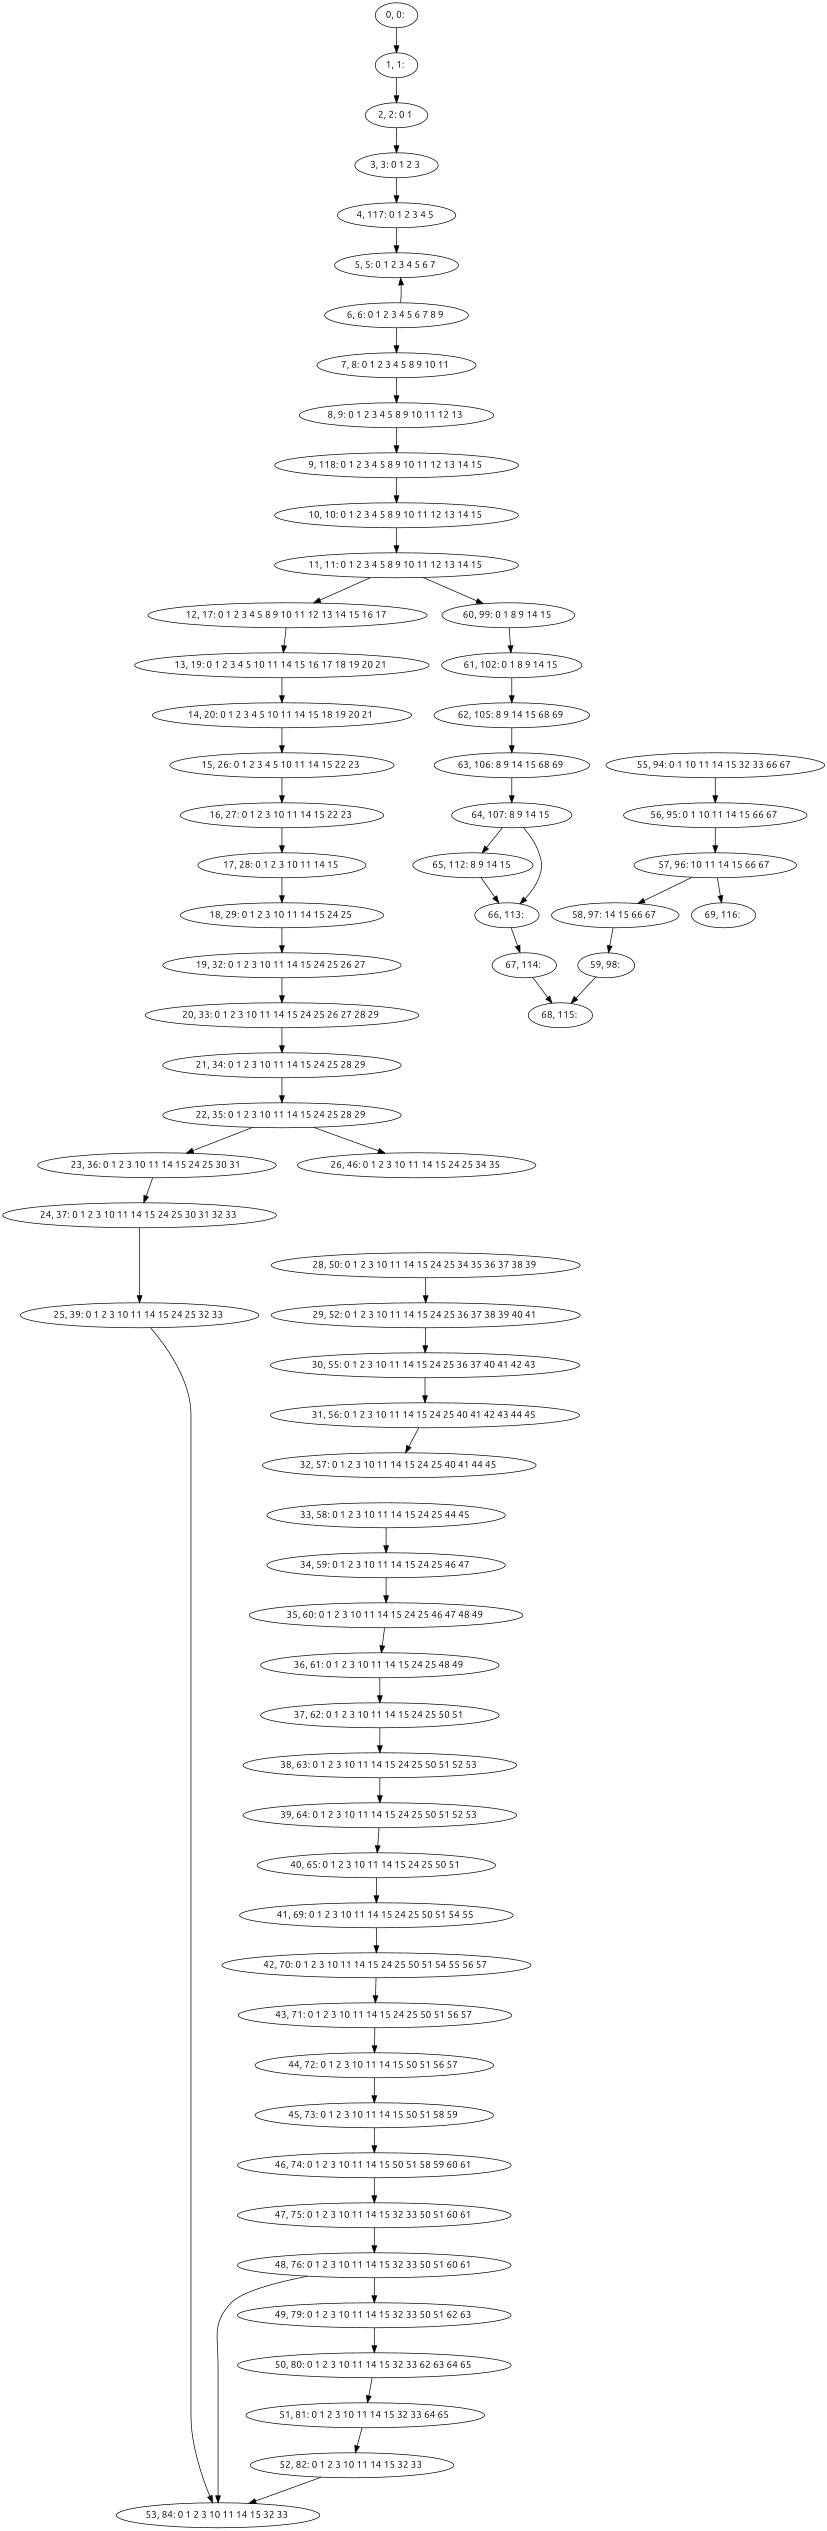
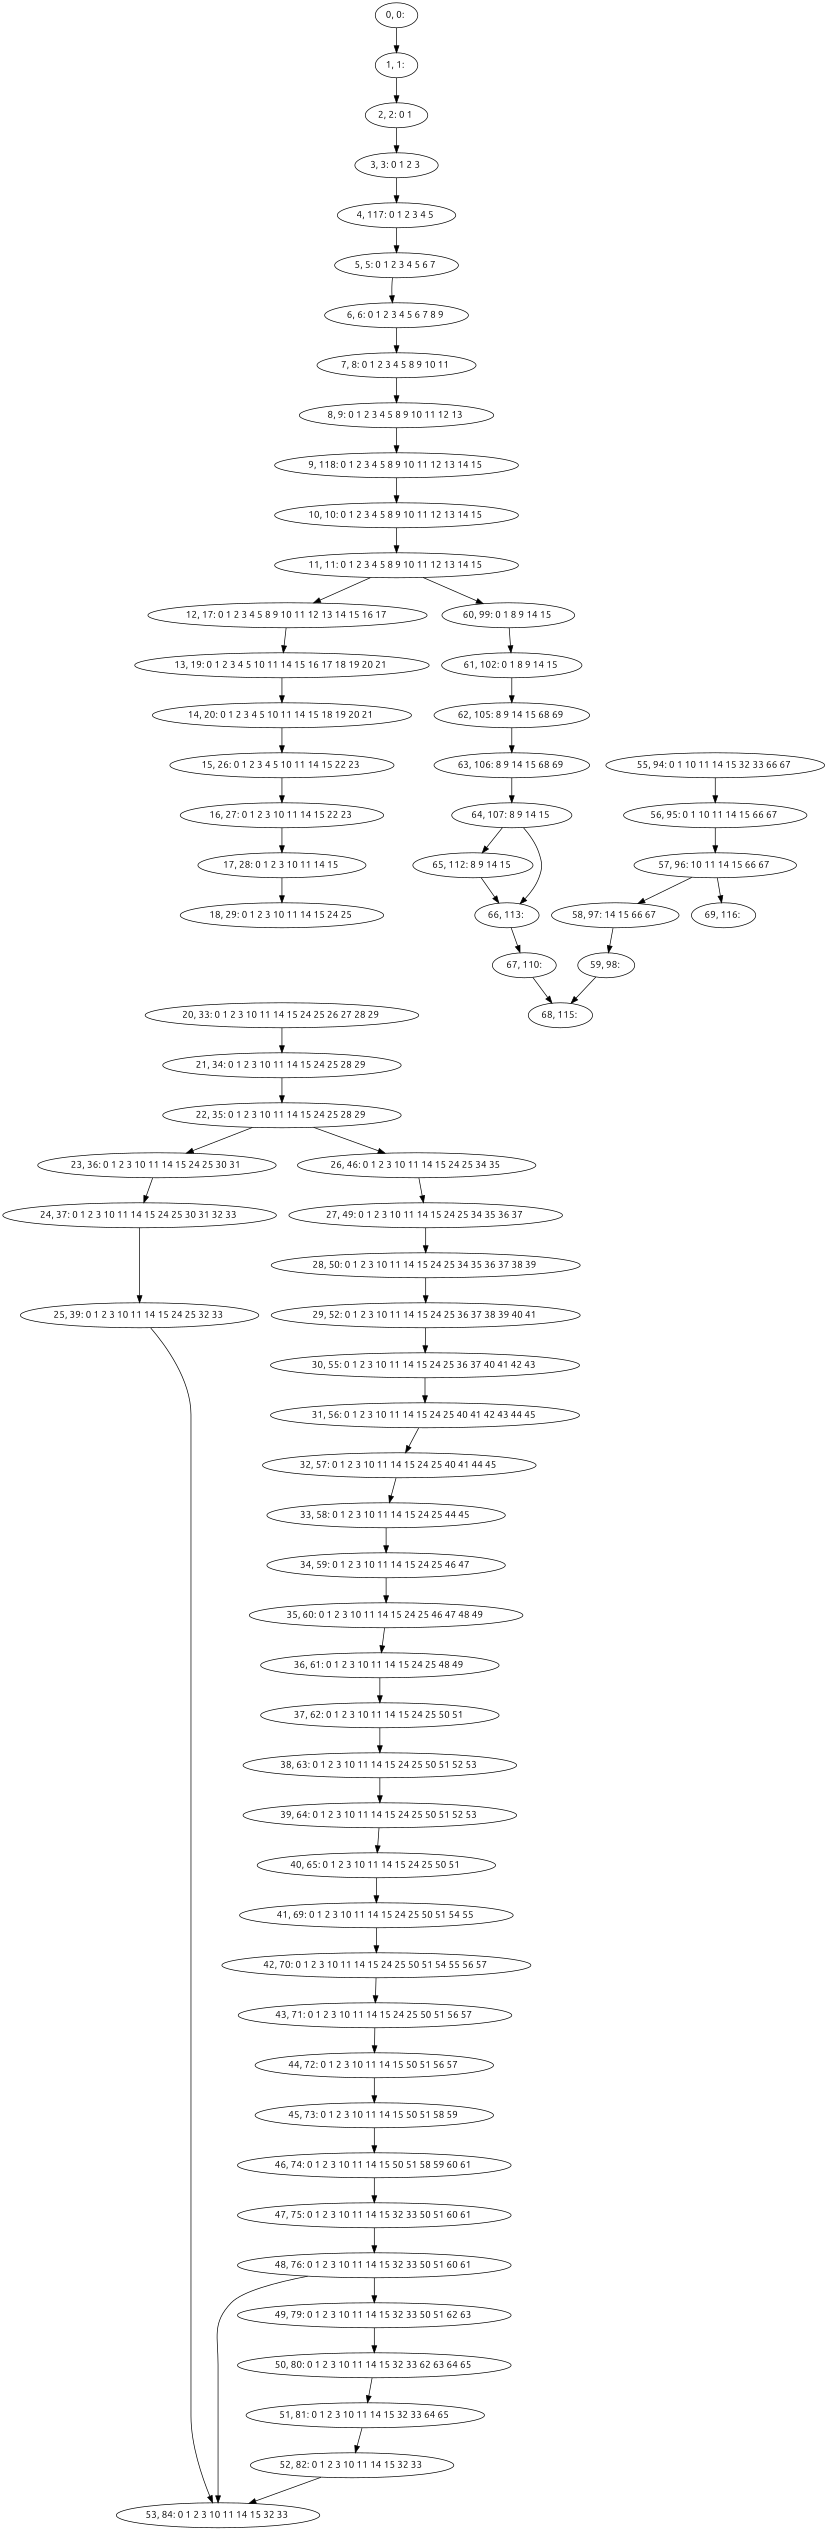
edge "6, 6: 0 1 2 3 4 5 6 7 8 9" -> "5, 5: 0 1 2 3 4 5 6 7": reversed
node "19, 32: 0 1 2 3 10 11 14 15 24 25 26 27": removed
node "67, 114:": label "67, 114:" -> "67, 110:"
node "27, 49: 0 1 2 3 10 11 14 15 24 25 34 35 36 37": added
edge "32, 57: 0 1 2 3 10 11 14 15 24 25 40 41 44 45" -> "33, 58: 0 1 2 3 10 11 14 15 24 25 44 45": added
